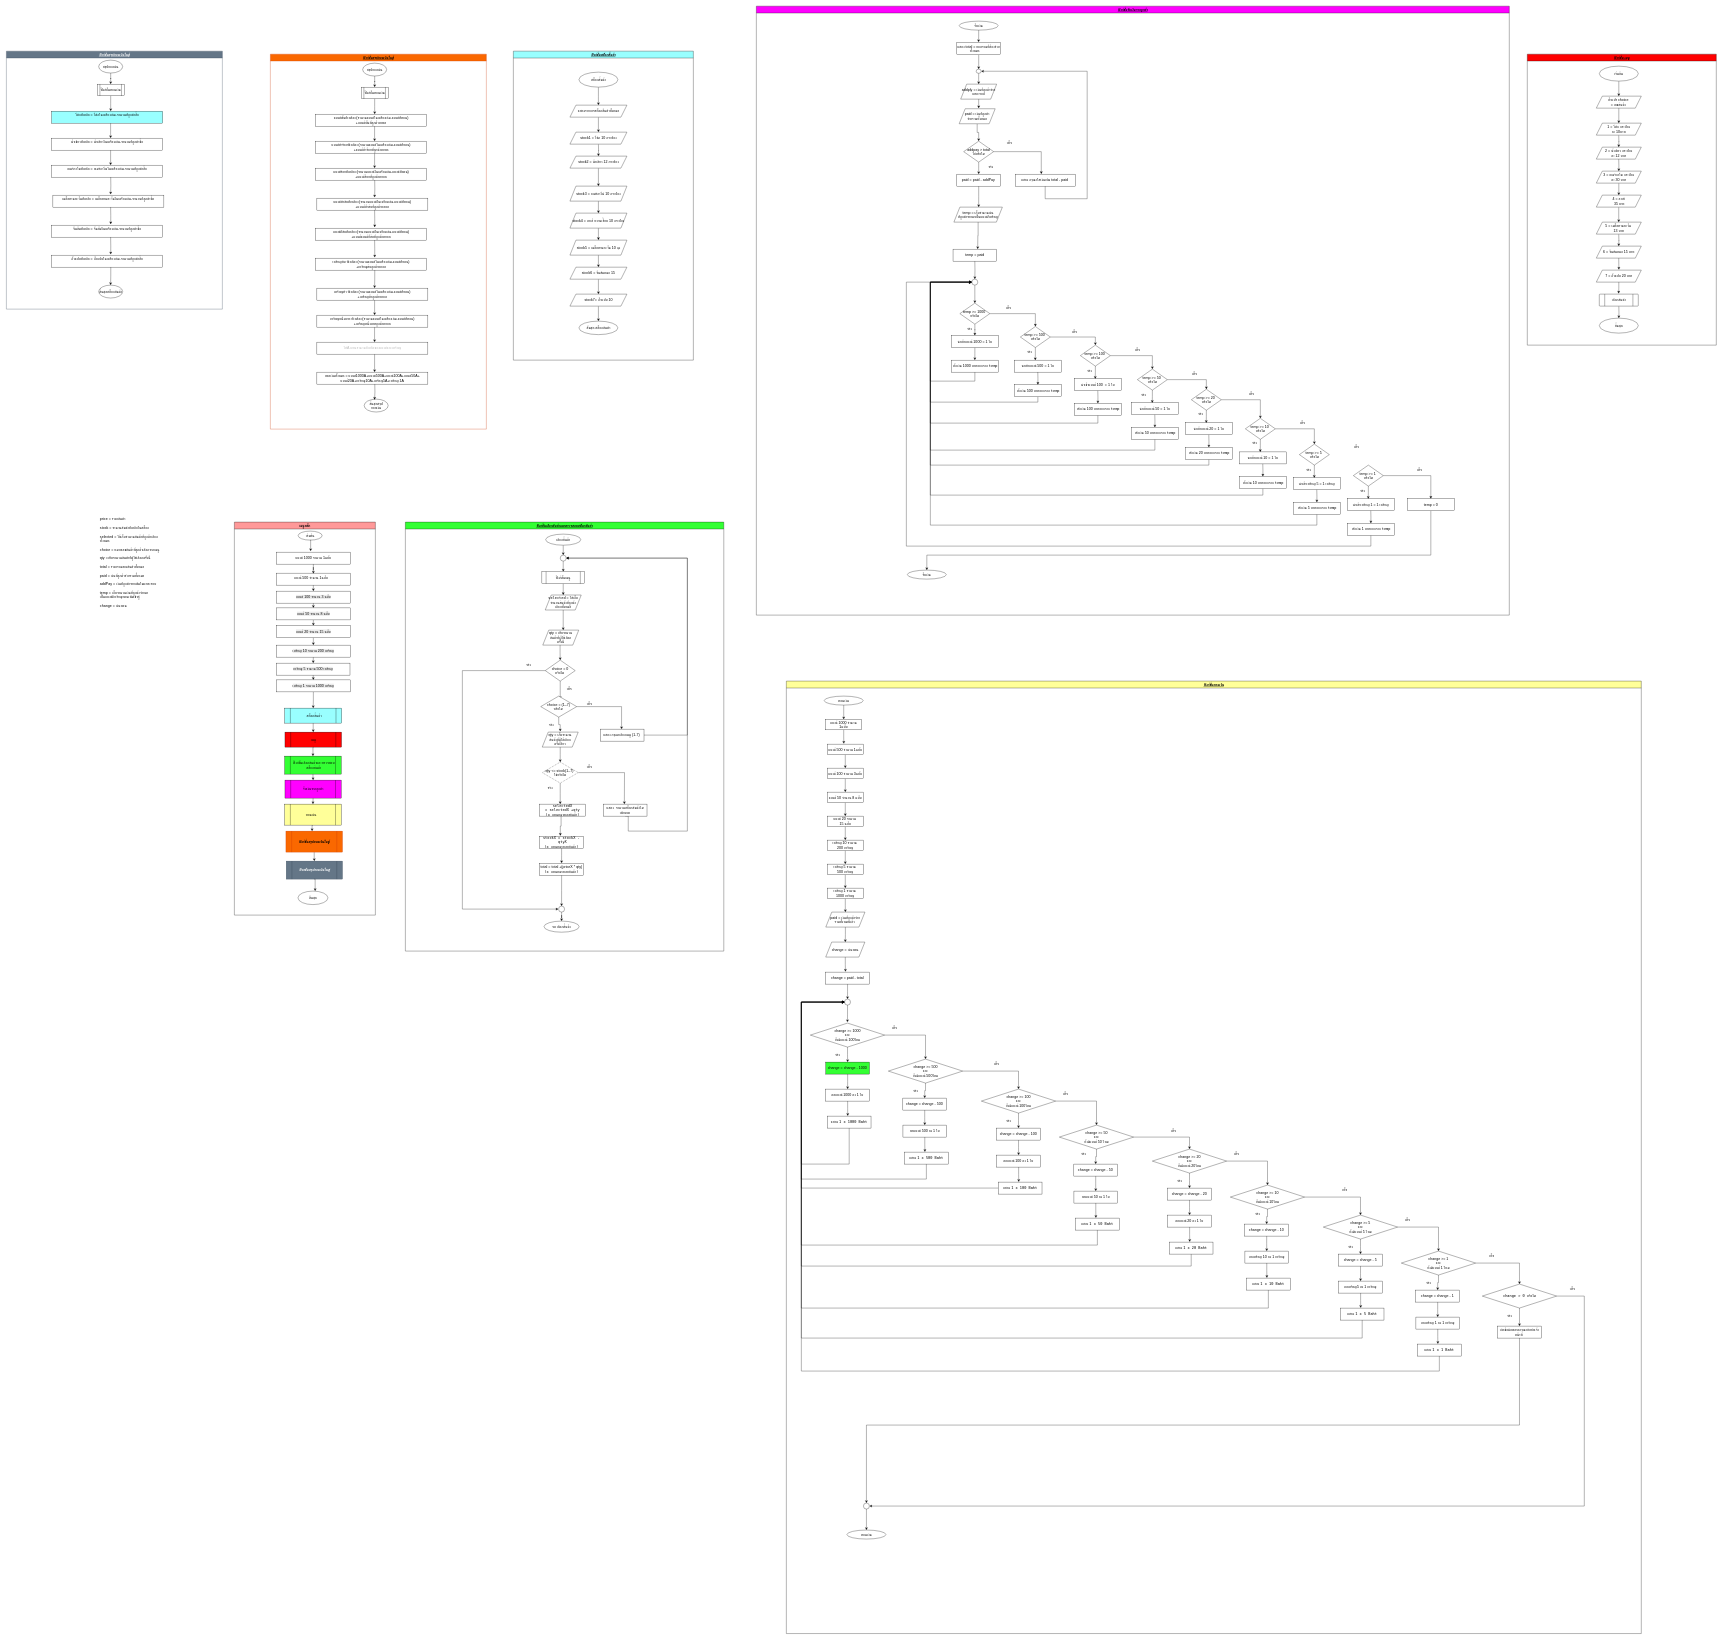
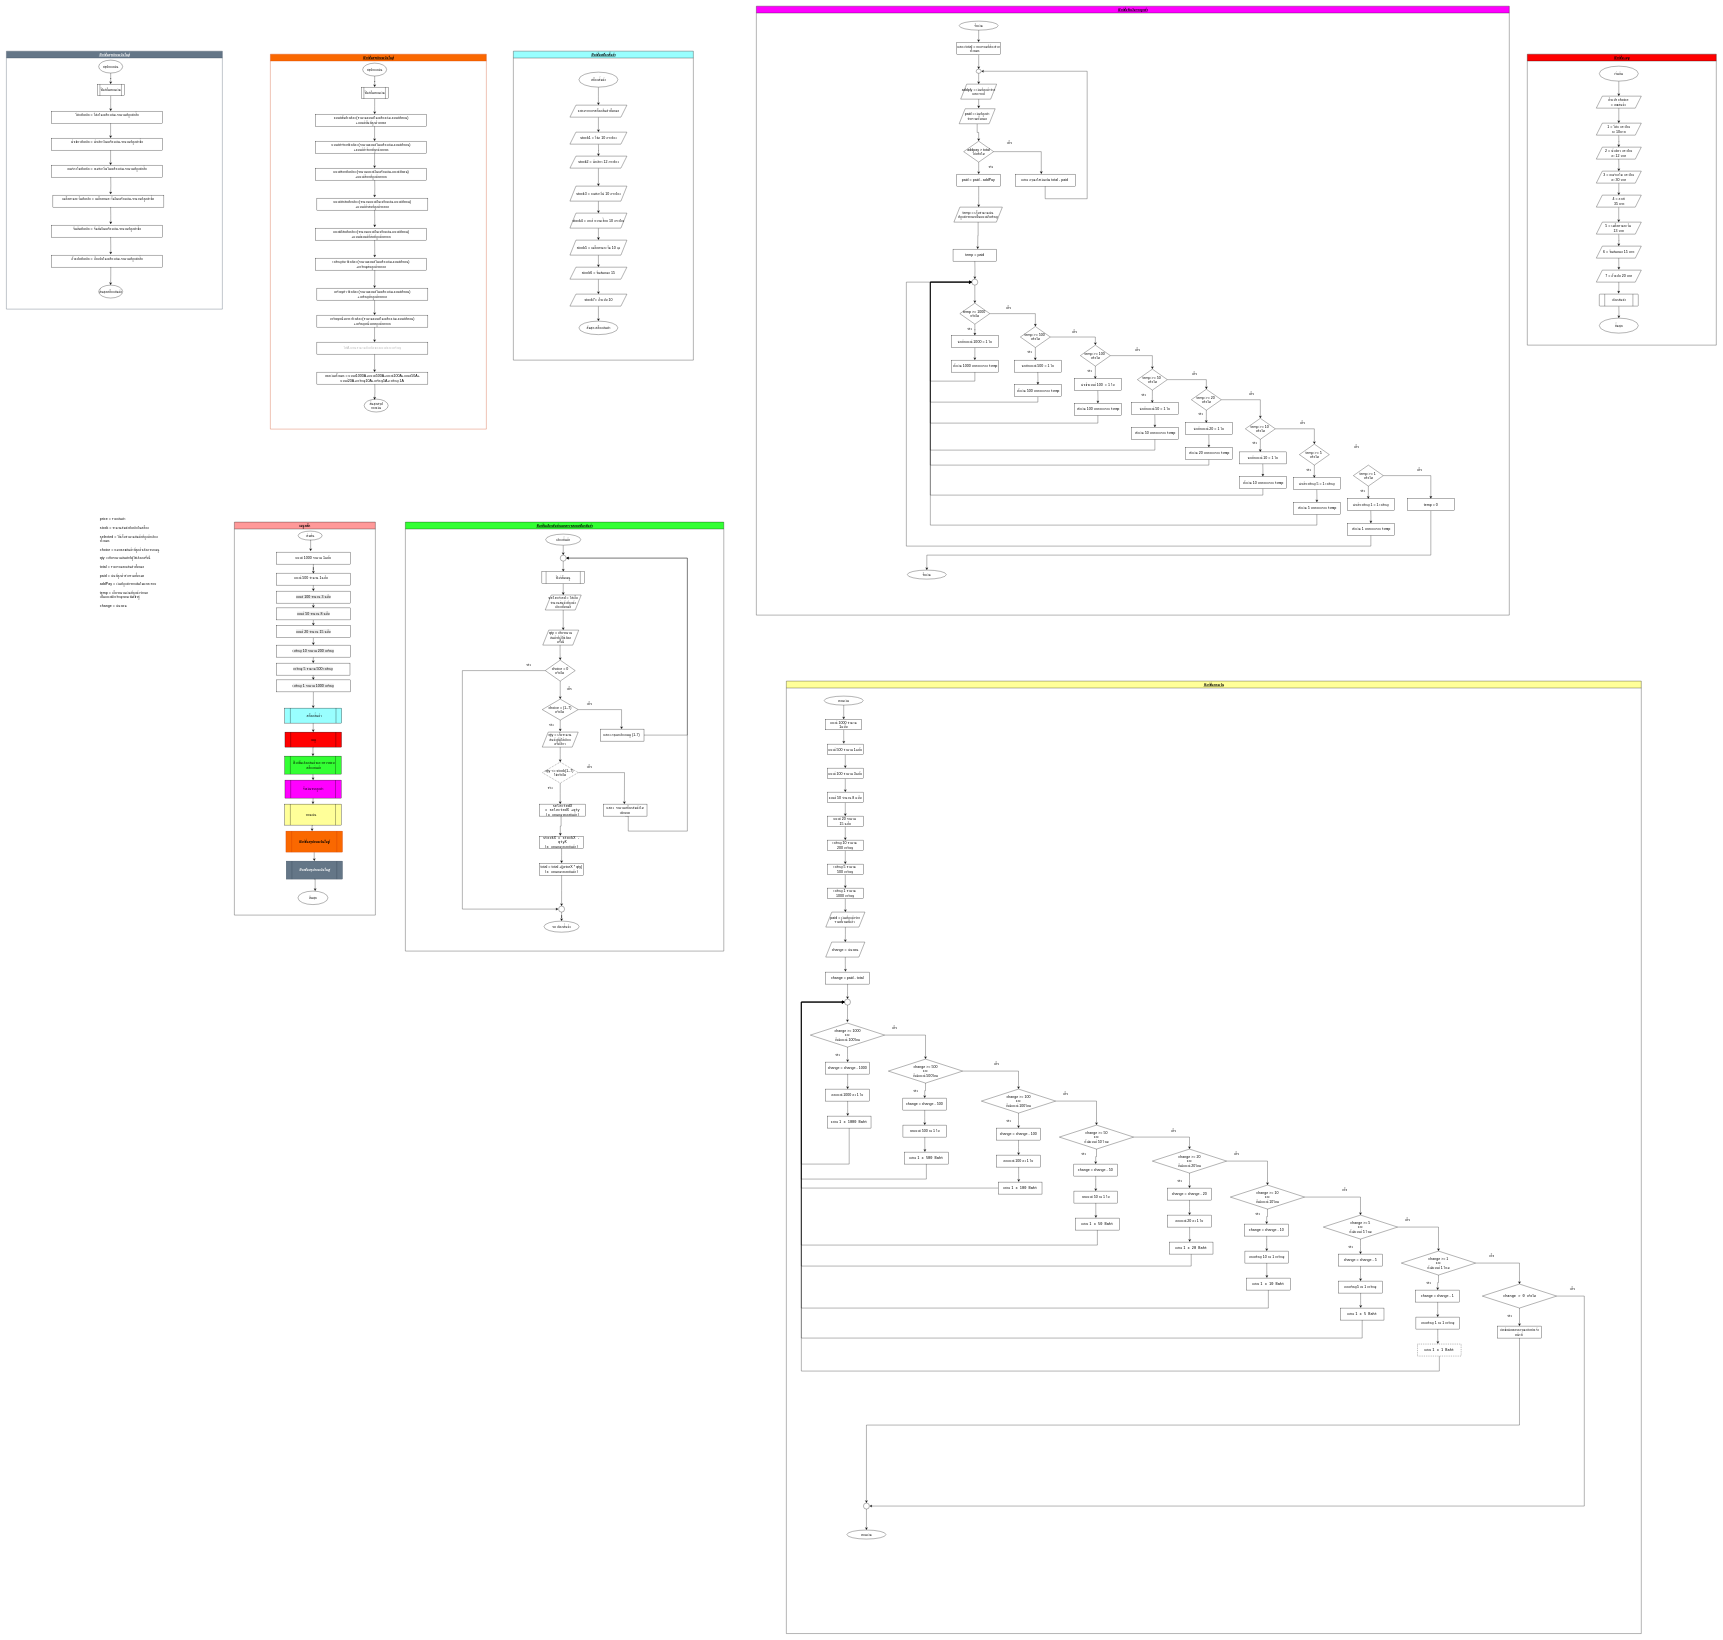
node "โค้กที่เหลือ = โค้กในเครื่องเดิม-จำนวนที่ลูกค้าซื้อ": fillcolor #99ffff -> #ffffff
node "choice = (1–7) หรือไม่": moved (559, 707) -> (560, 710)
node "change = change - 1000": fillcolor #33ff33 -> #ffffff
node "แสดง 1 x 1 Baht": style solid -> dashed
